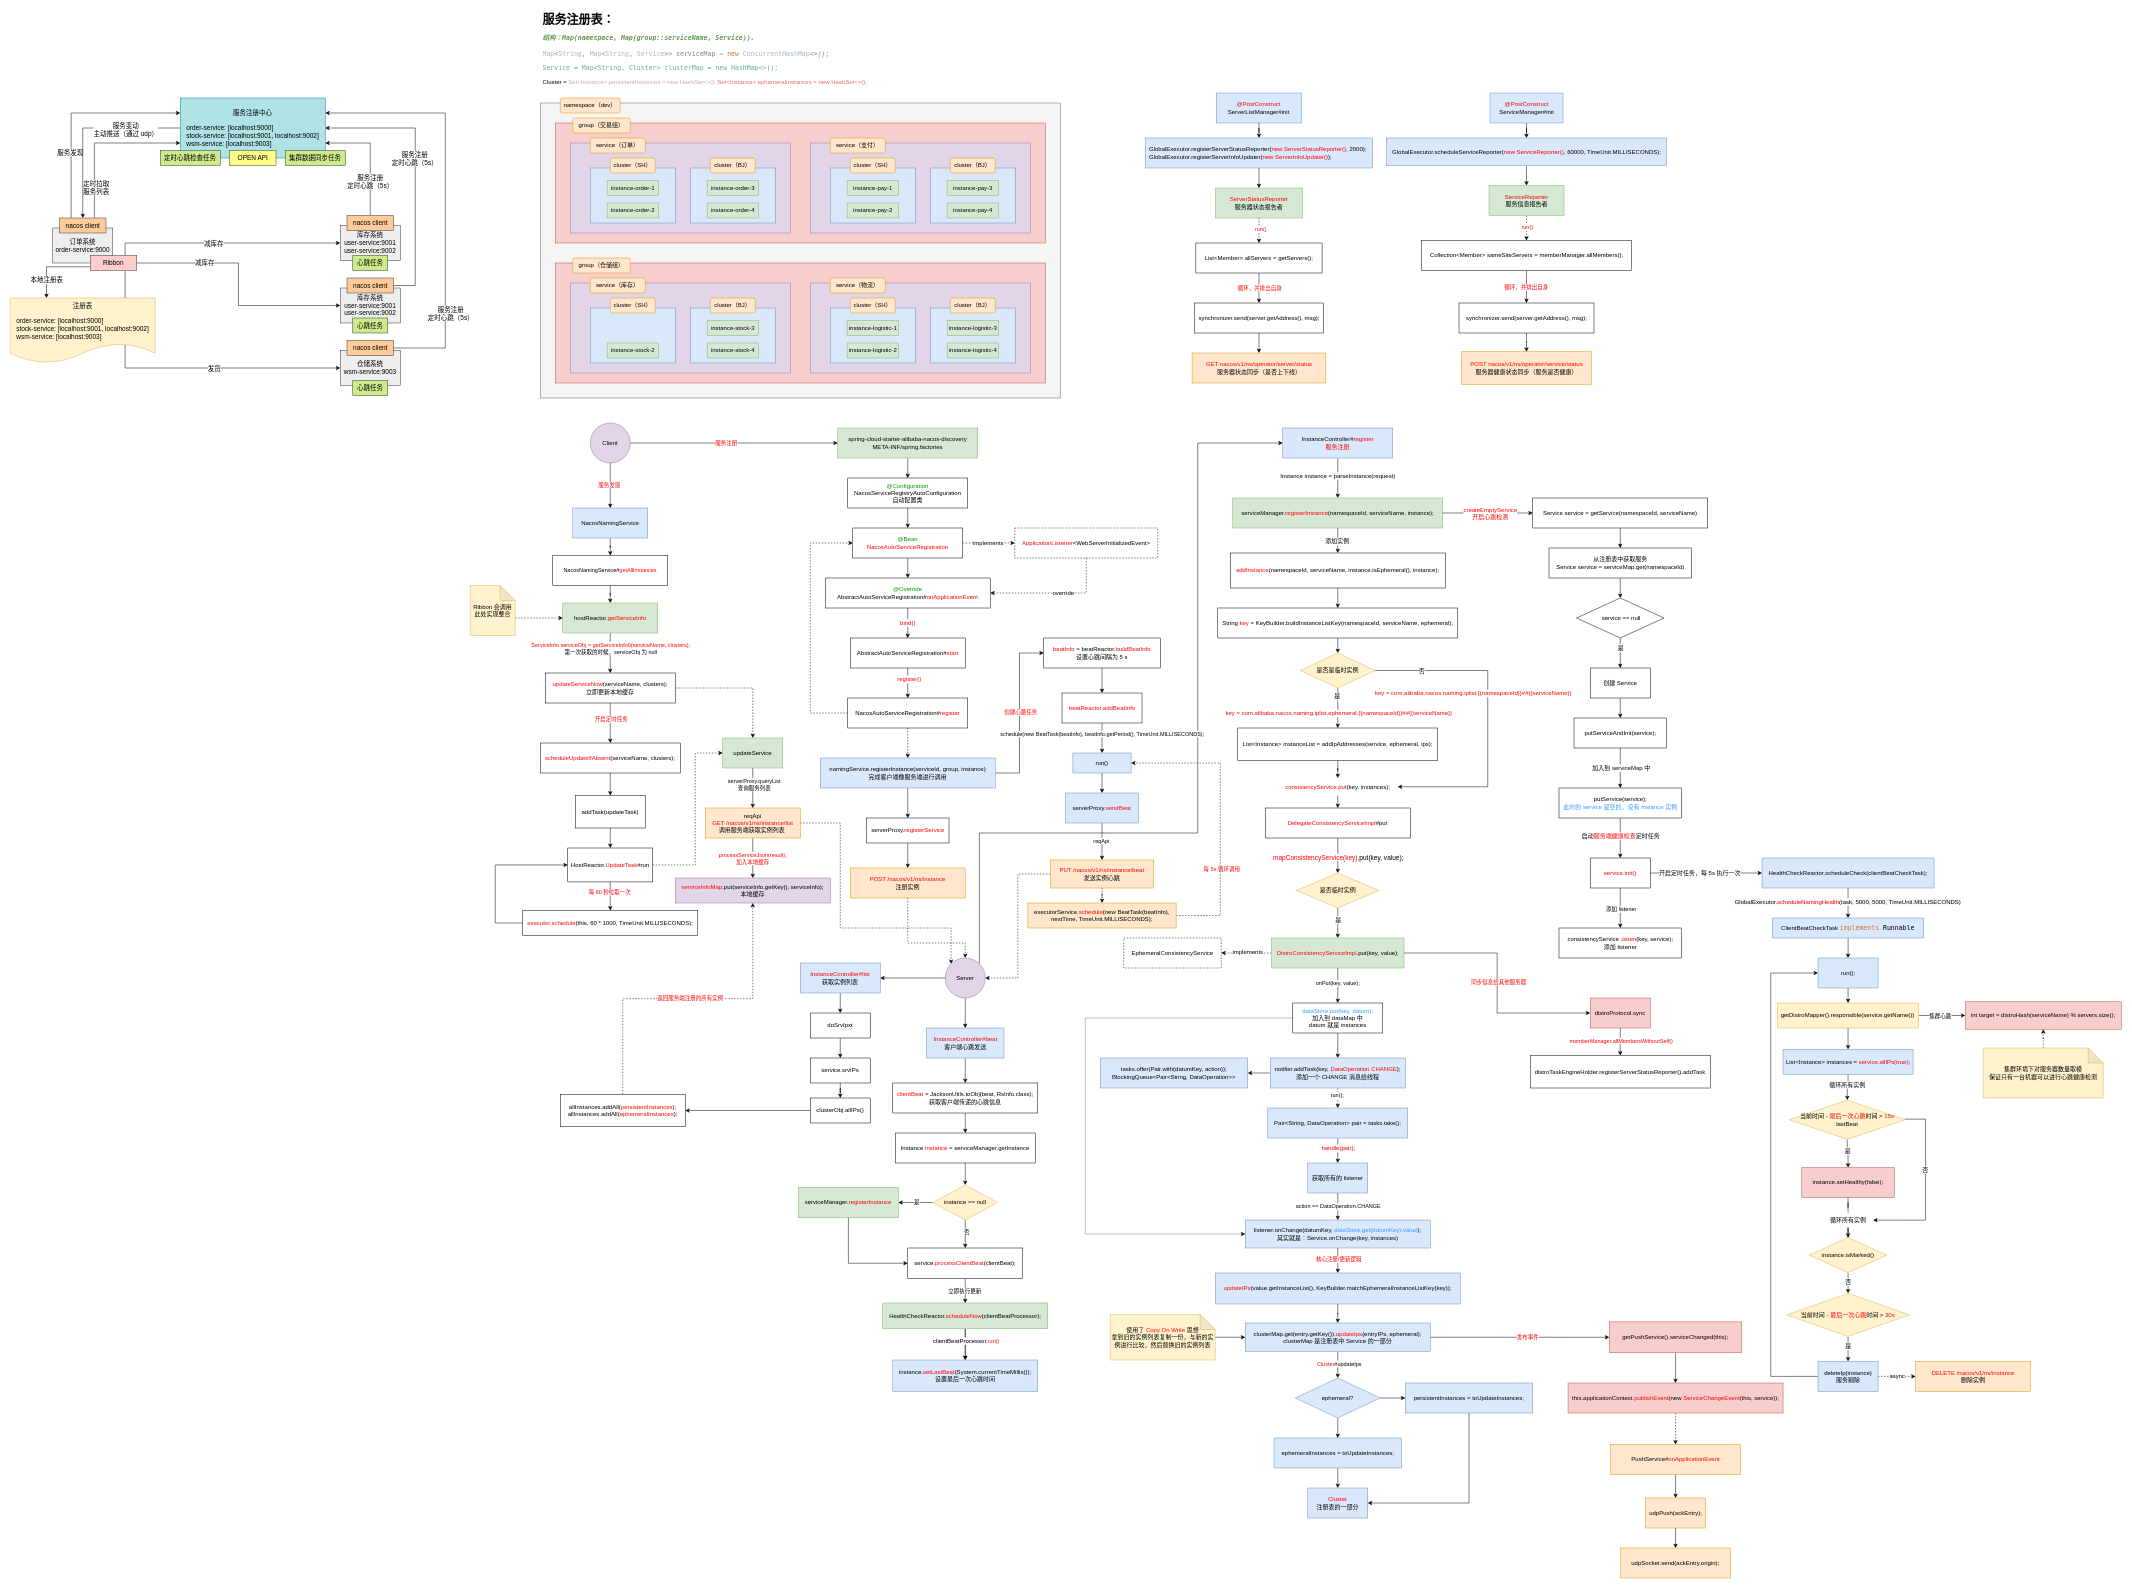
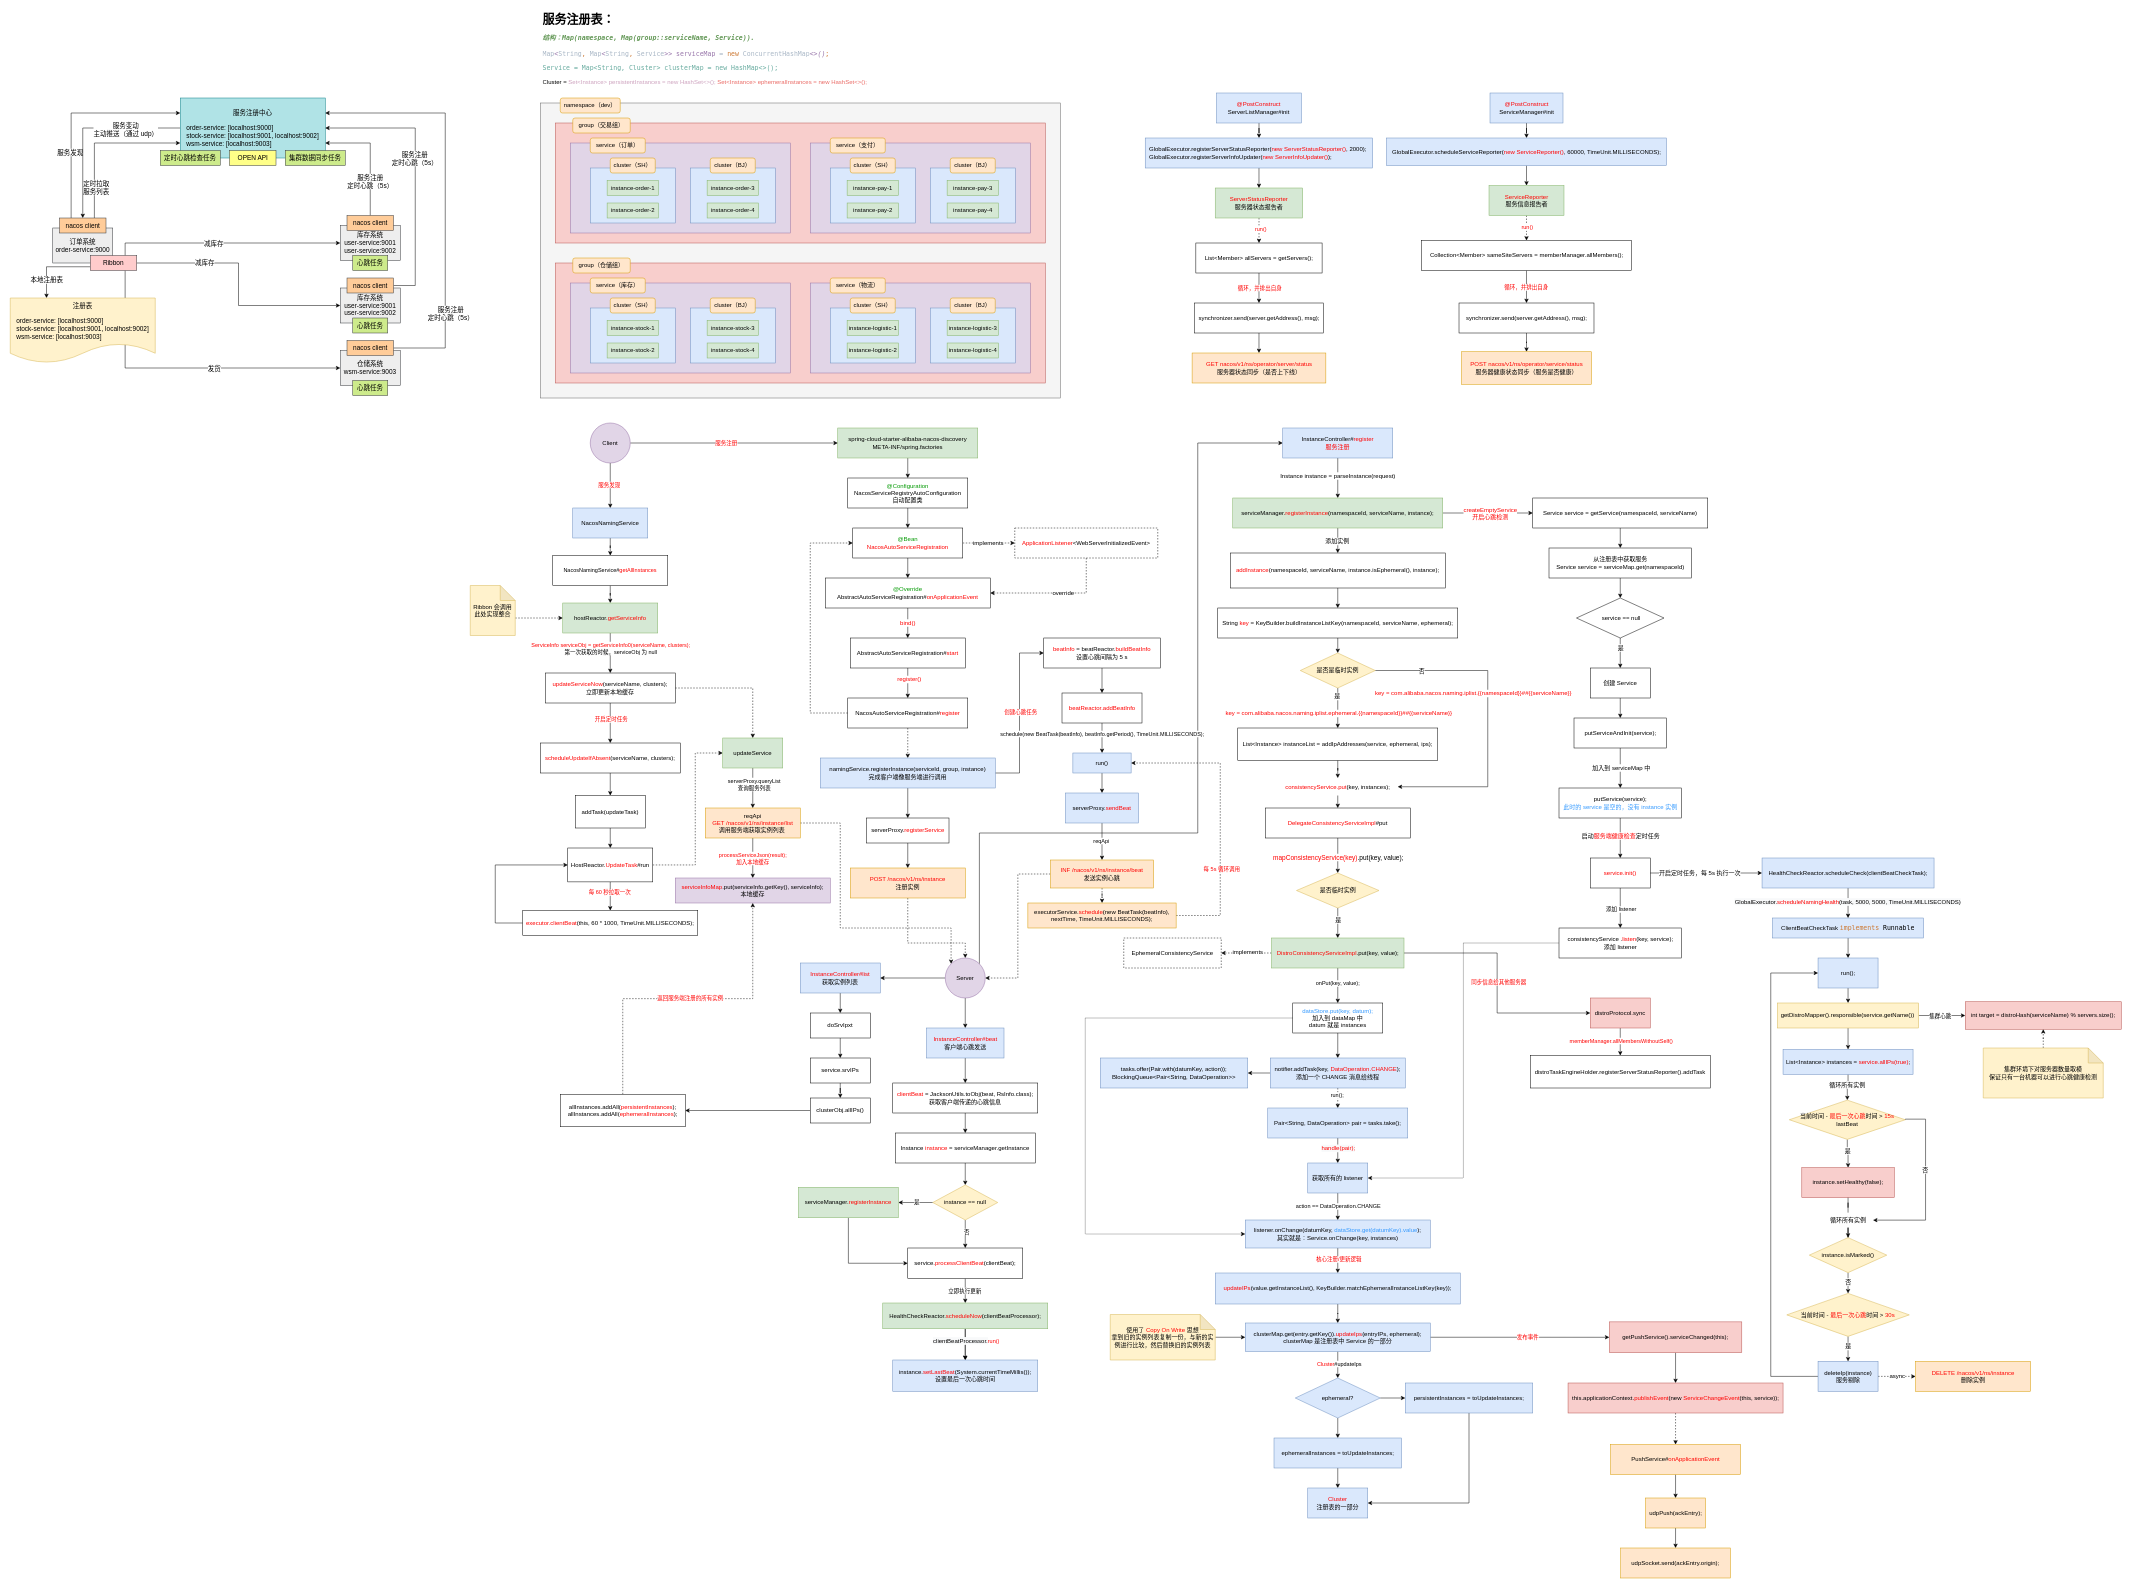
node "instance-stock-1": added
node "PUT /nacos/v1/ns/instance/beat 发送实例心跳": label "PUT /nacos/v1/ns/instance/beat 发送实例心跳" -> "INF /nacos/v1/ns/instance/beat 发送实例心跳"
node "executor.schedule(this, 60 * 1000, TimeUnit.MILLISECONDS);": label "executor.schedule(this, 60 * 1000, TimeUnit.MILLISECONDS);" -> "executor.clientBeat(this, 60 * 1000, TimeUnit.MILLISECONDS);"
edge "consistencyService .listen(key, service); 添加 listener" -> "获取所有的 listener": added
